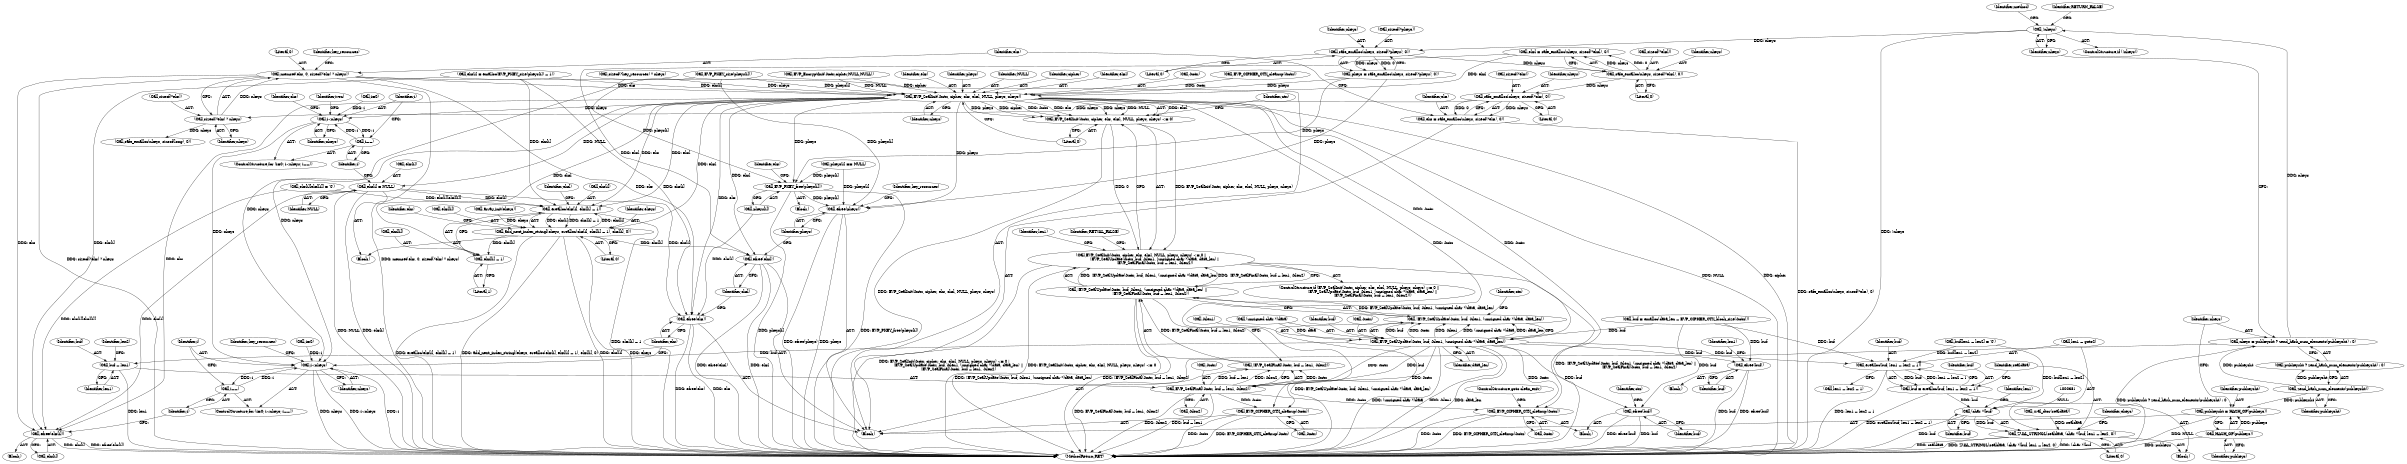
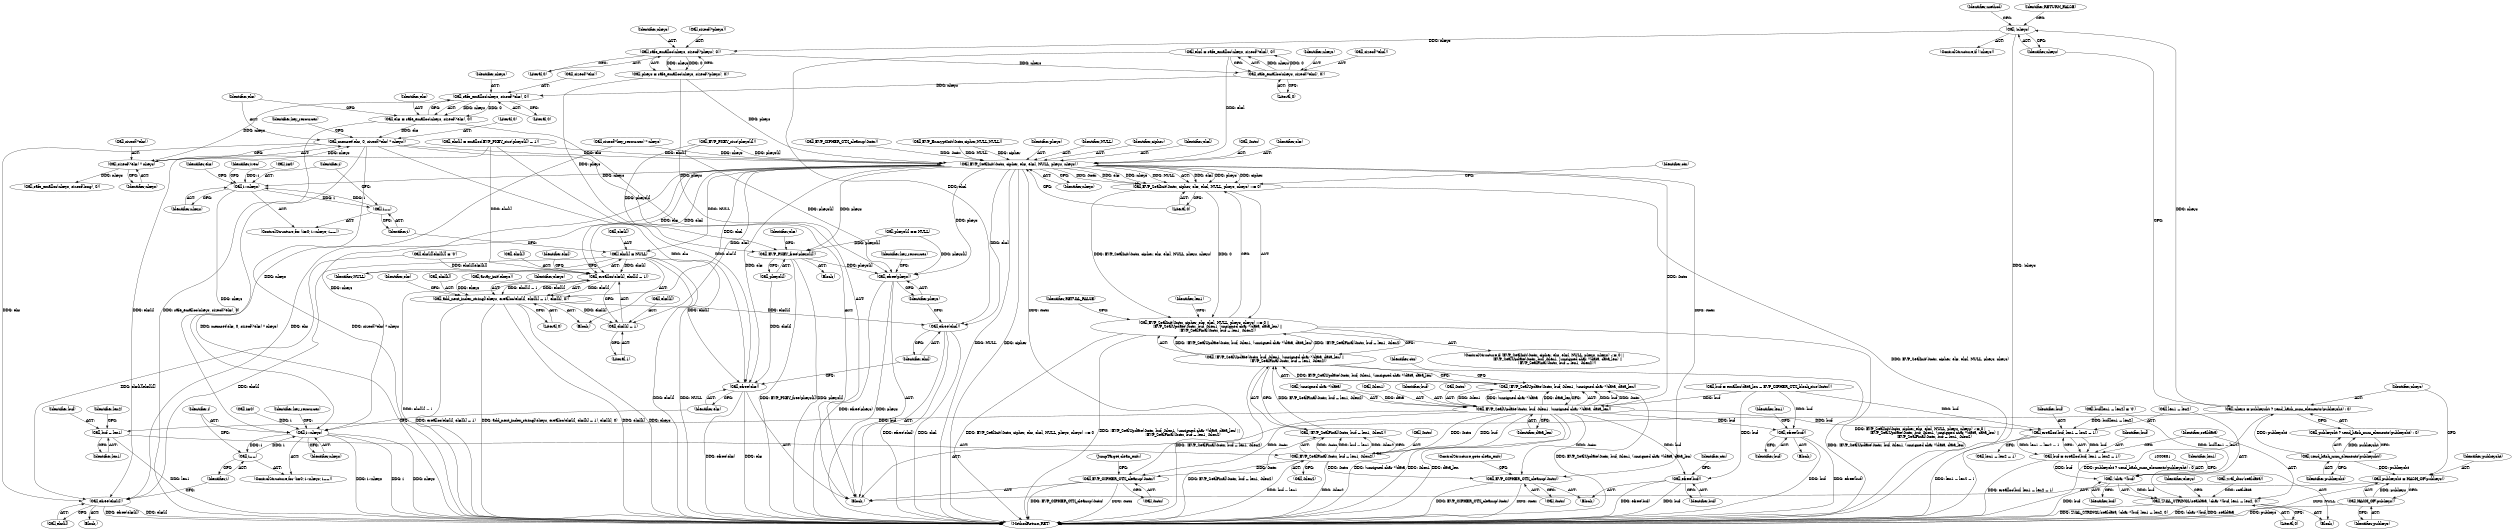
edge "(Call,eks = safe_emalloc(nkeys, sizeof(*eks), 0))" -> "(Call,memset(eks, 0, sizeof(*eks) * nkeys))": added, label "DDG: eks"
node "(Call,len1 + goto2)": label "(Call,len1 + goto2)" -> "(Call,len1 + len2)"
edge "1000381" -> "(Call,(char *)buf)": label "NULL: " -> "AST: "
node "(JumpTarget,clean_exit:)": added
